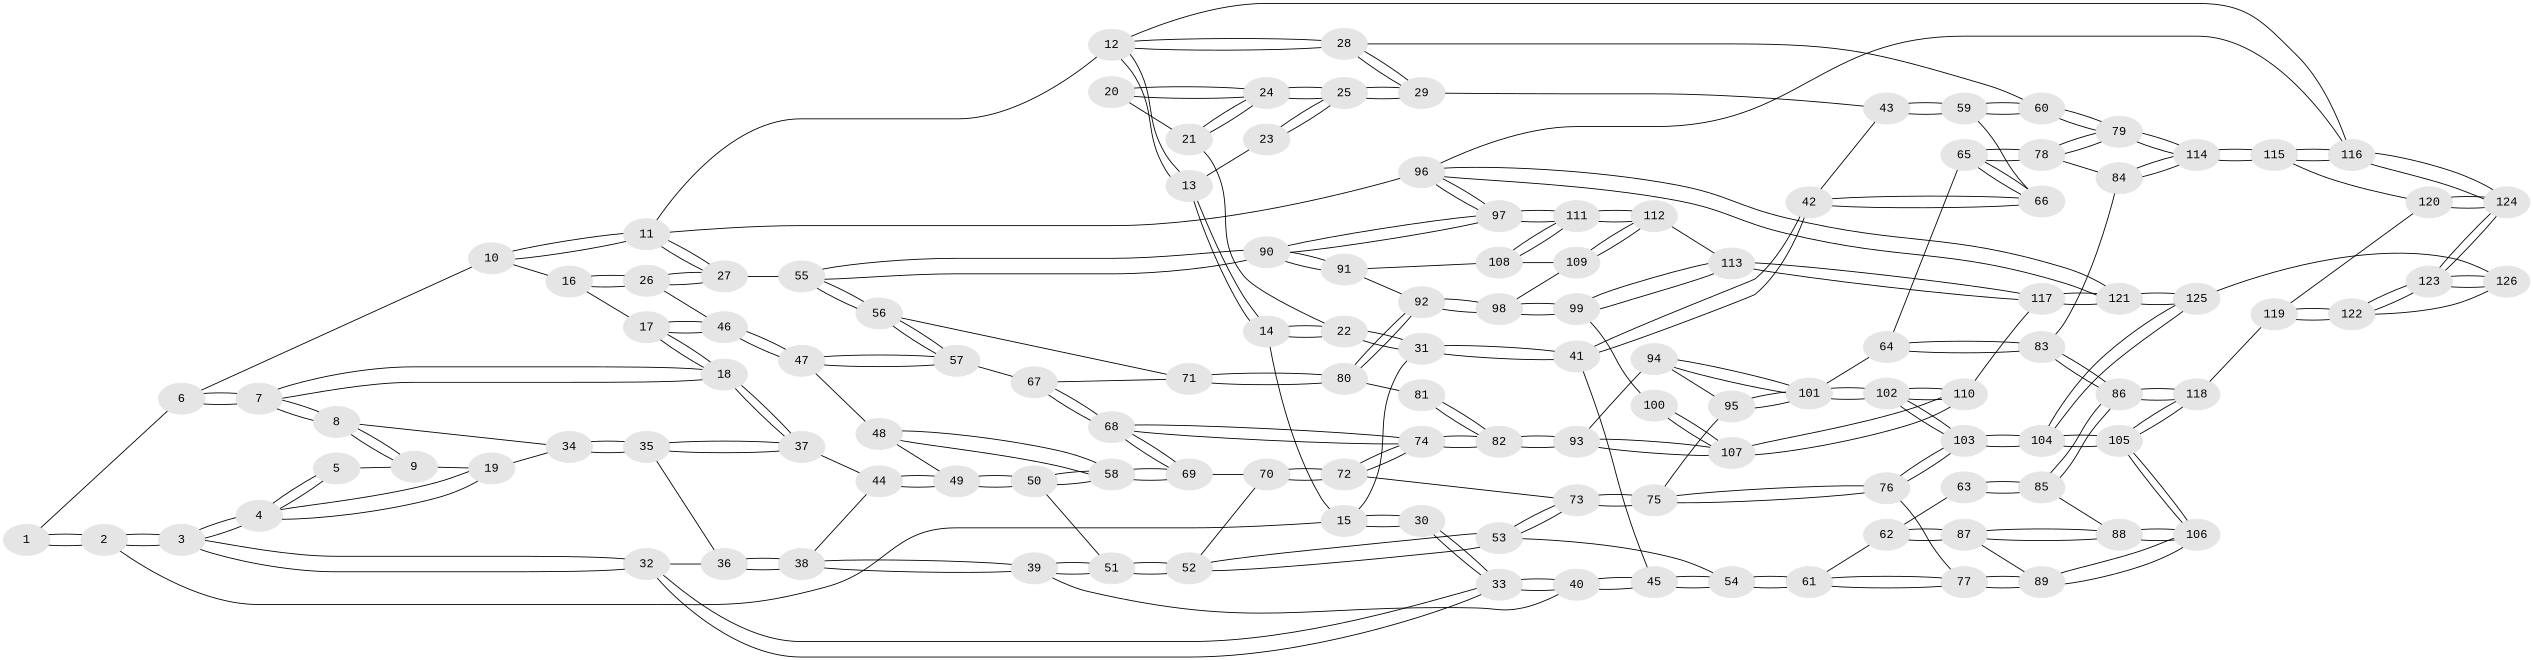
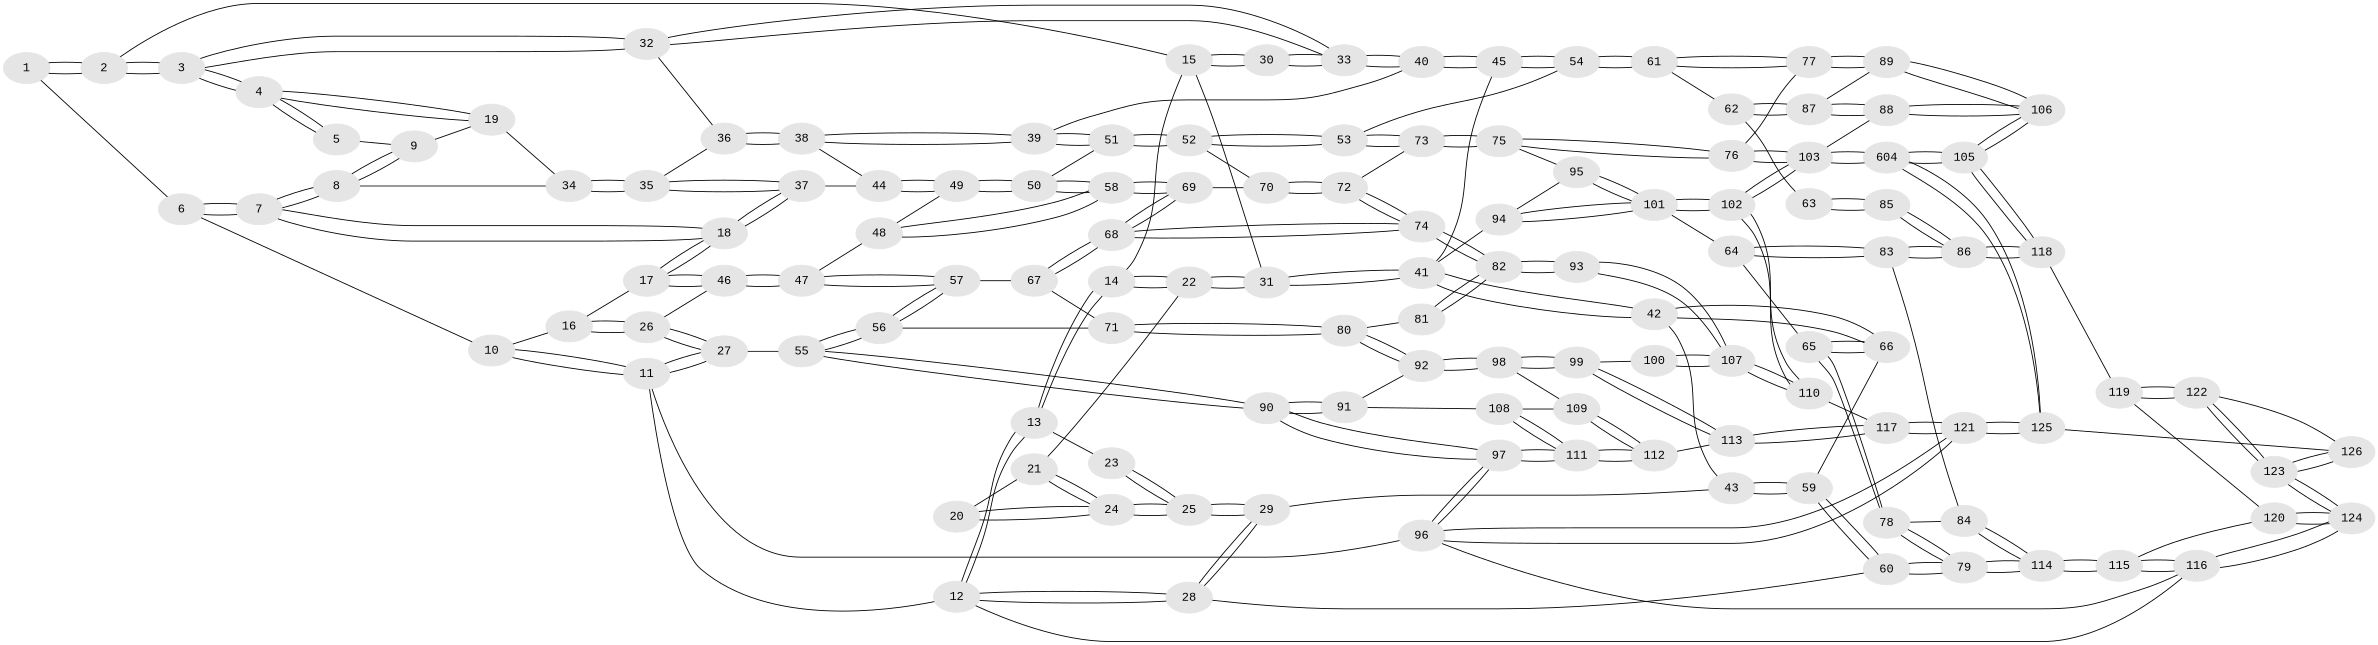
edge "94" -- "93": now "94" -- "41"
node "104": label "104" -> "604"
edge "85" -- "88": now "103" -- "88"
